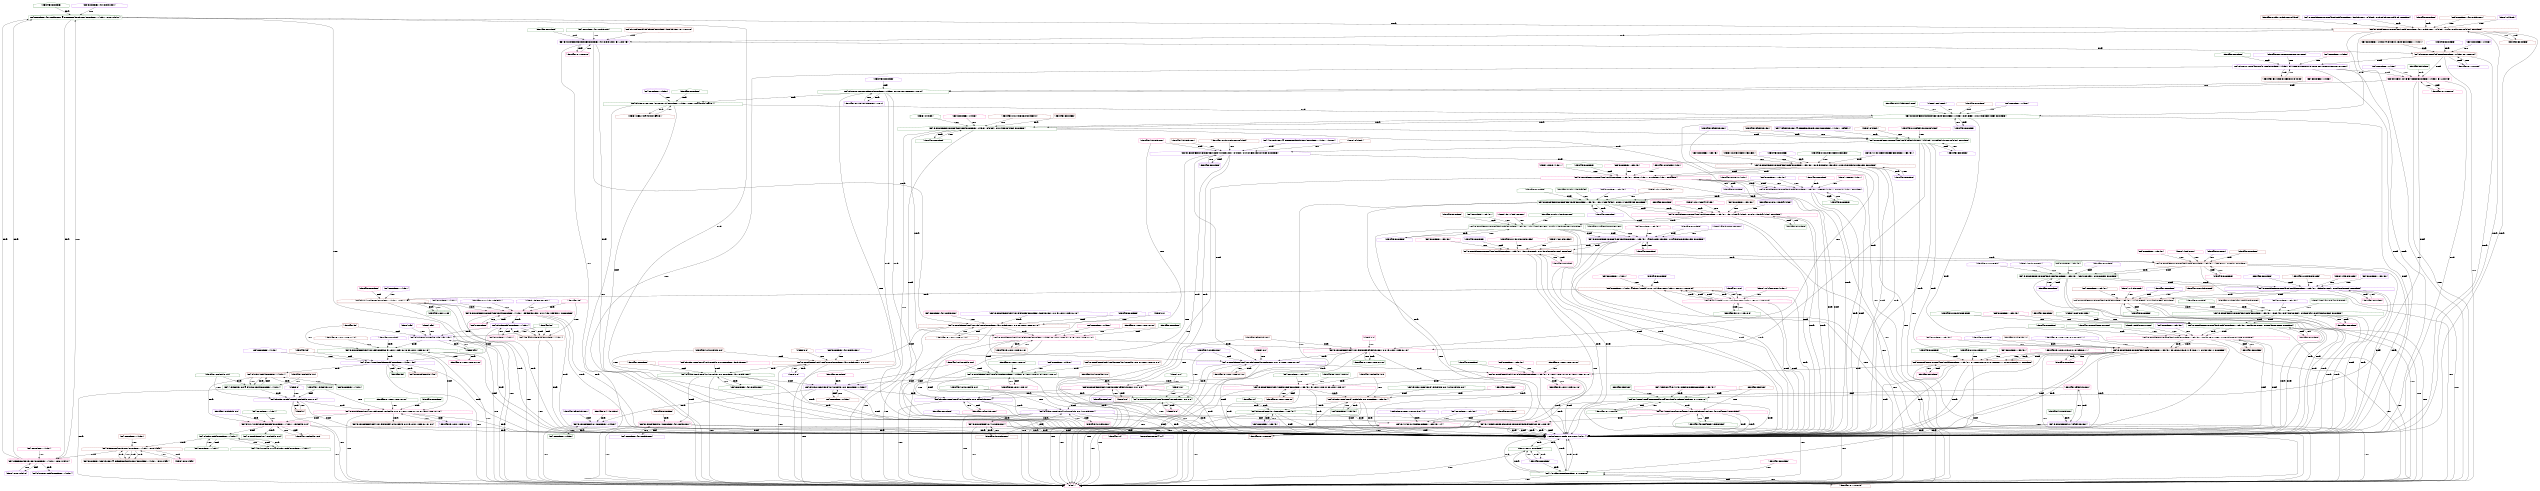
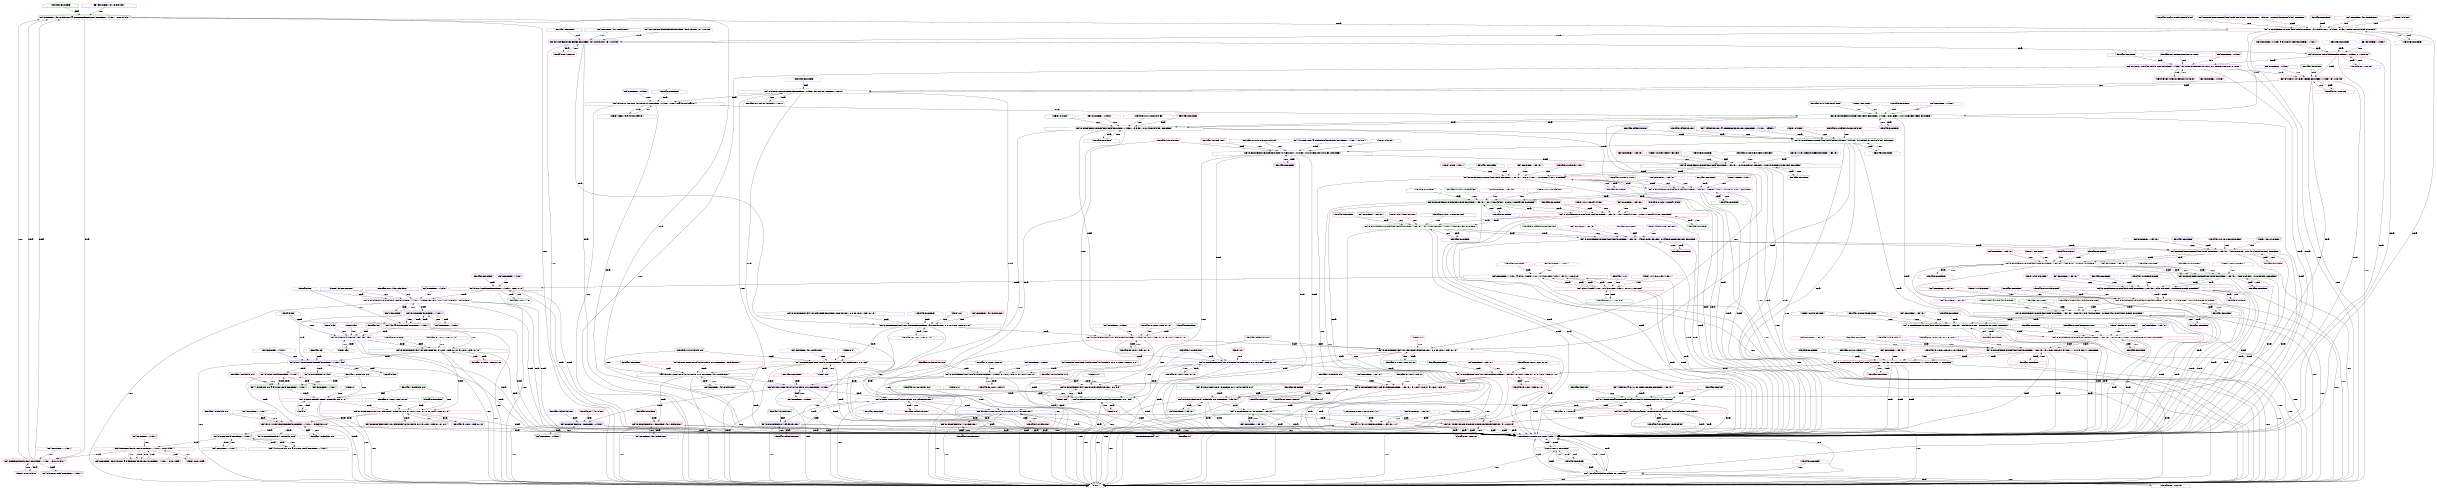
node "(Identifier,on_url_bar_authentication)": label "(Identifier,on_url_bar_authentication)" -> "(Identifier,on_url_bar_clicked)"
edge "(Call,elm_bg_add(app_data->window))" -> "(Call,elm_bg_color_set(bg, 193, 192, 191))": now "(Call,*bg = elm_bg_add(app_data->window))" -> "(Call,elm_bg_color_set(bg, 193, 192, 191))"
node "(Call,elm_win_resize_object_add(app_data->window, bg))": shape house -> cylinder
edge "(Call,elm_box_pack_end(horizontal_layout, refresh_button))" -> "(Call,evas_object_show(refresh_button))": added, label "DDG:"
